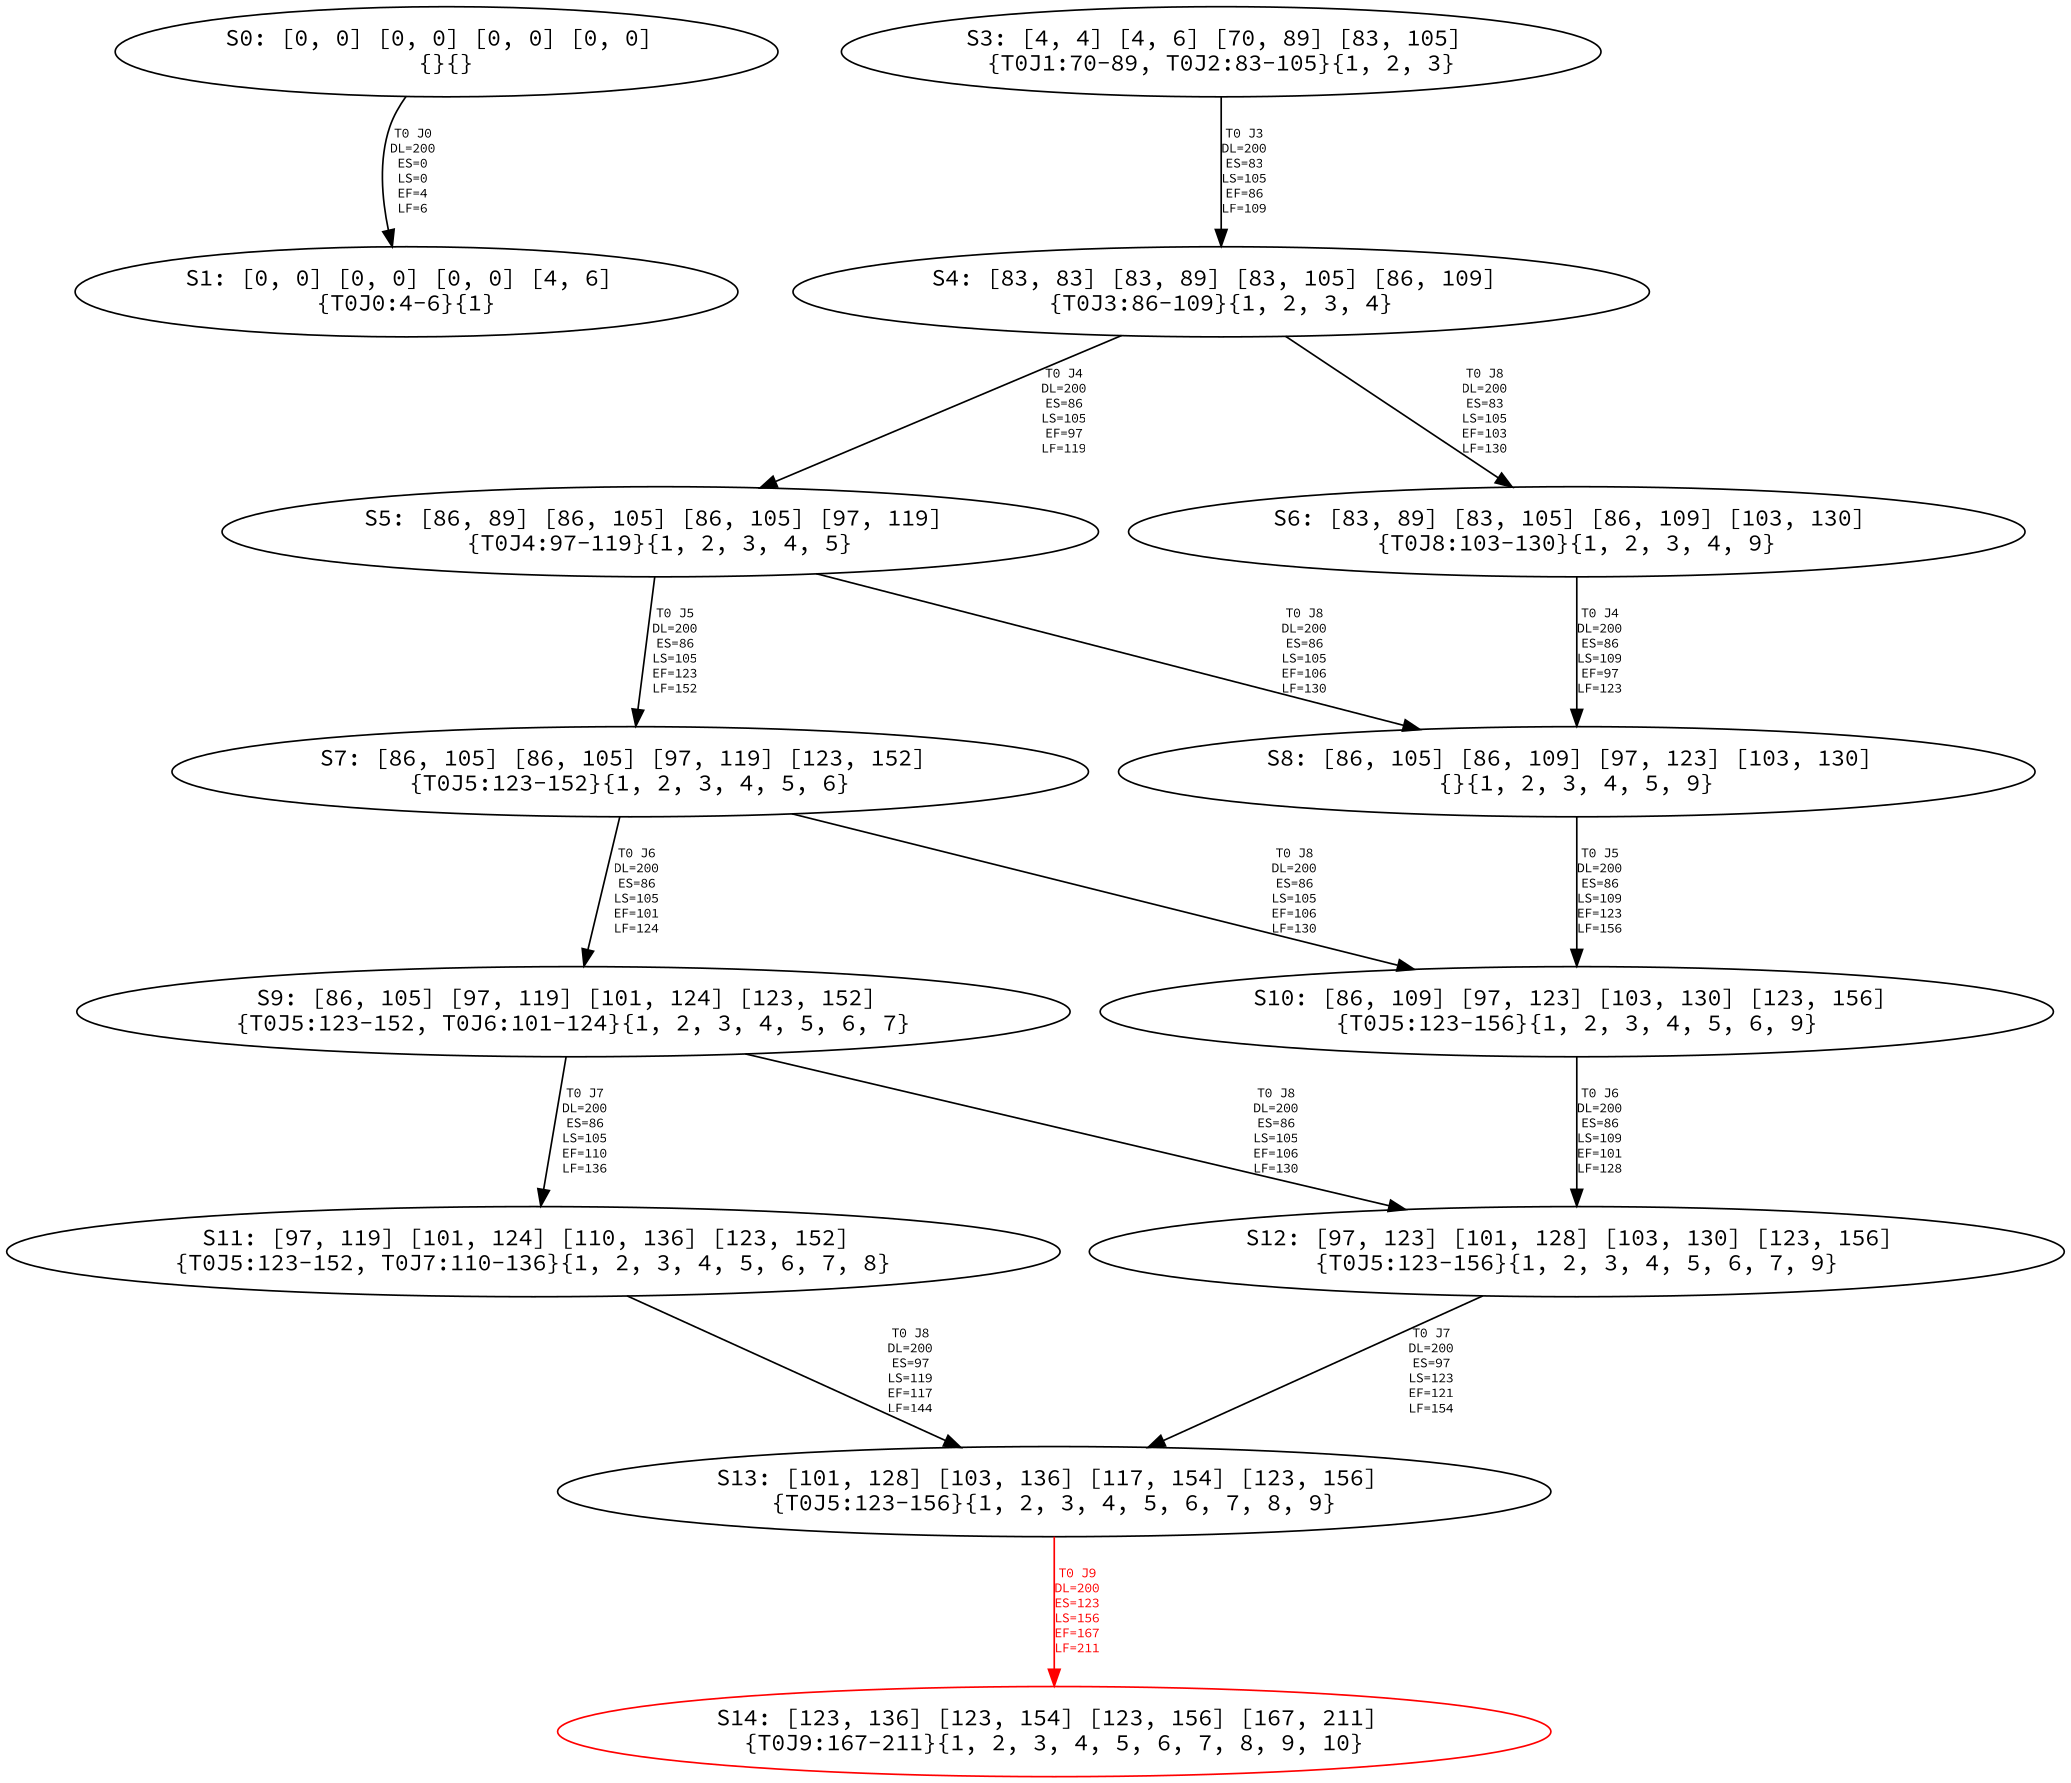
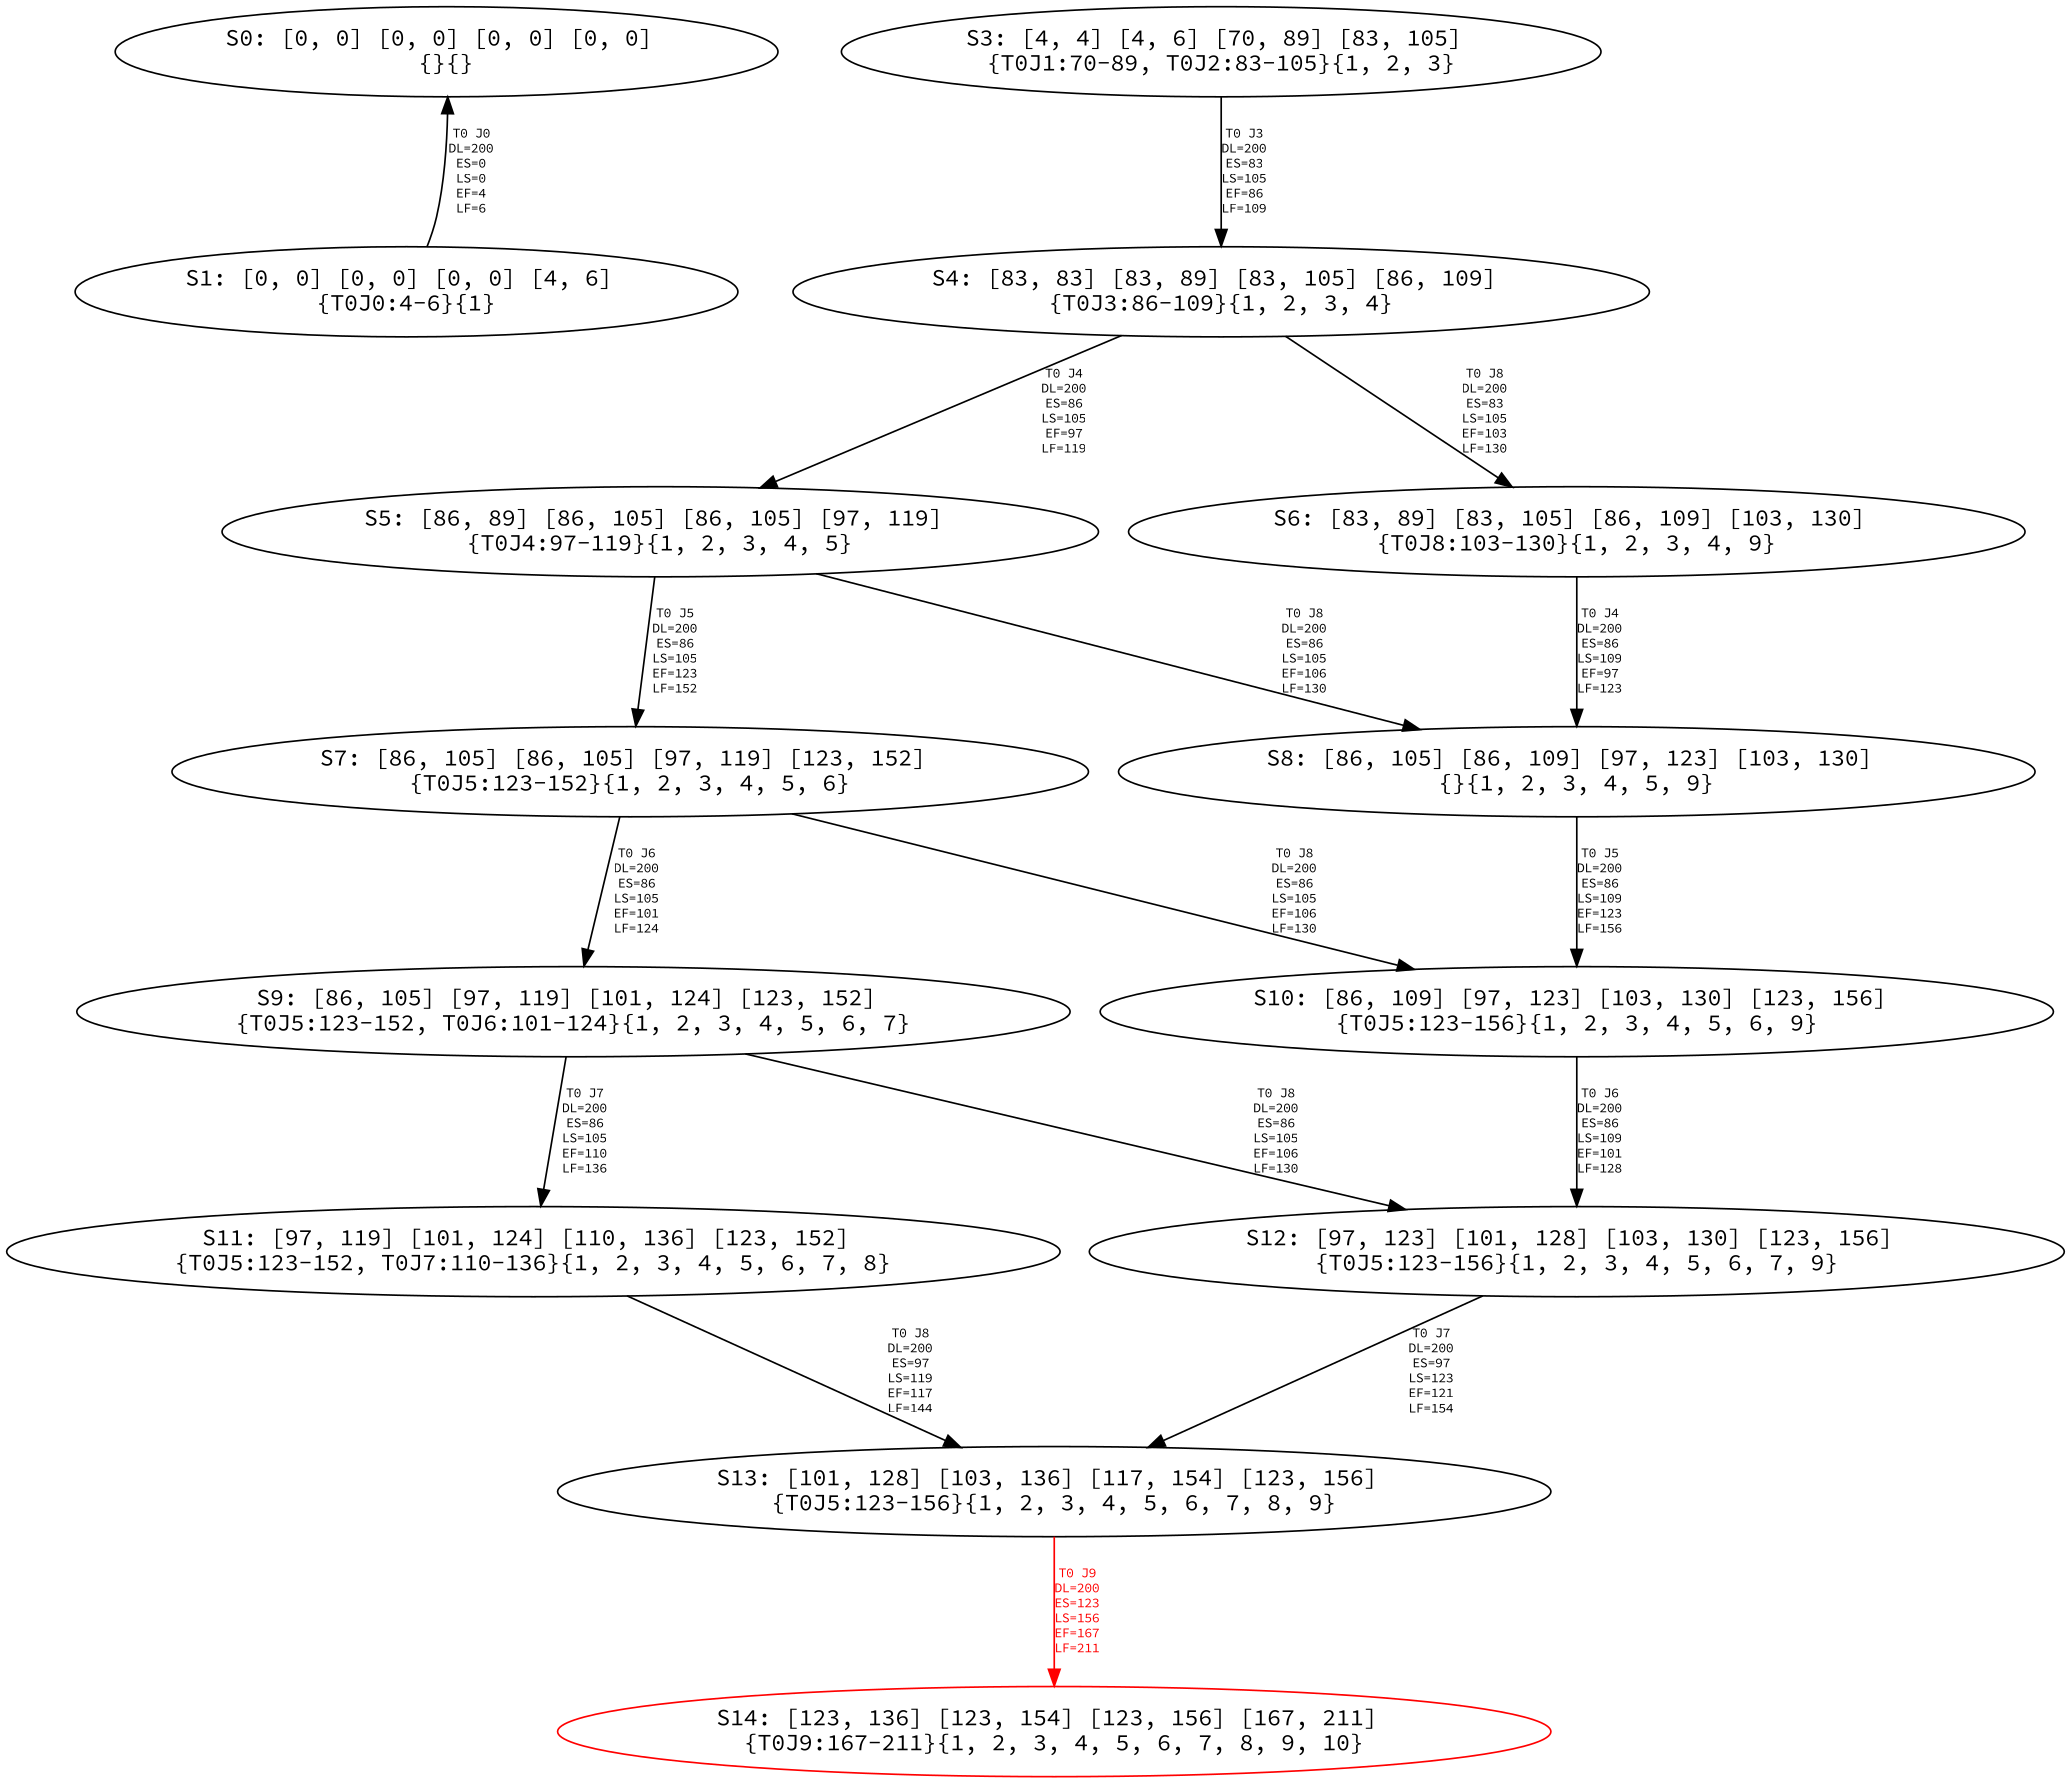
edge "S0: [0, 0] [0, 0] [0, 0] [0, 0] {}{}" -> "S1: [0, 0] [0, 0] [0, 0] [4, 6] {T0J0:4-6}{1}": reversed
